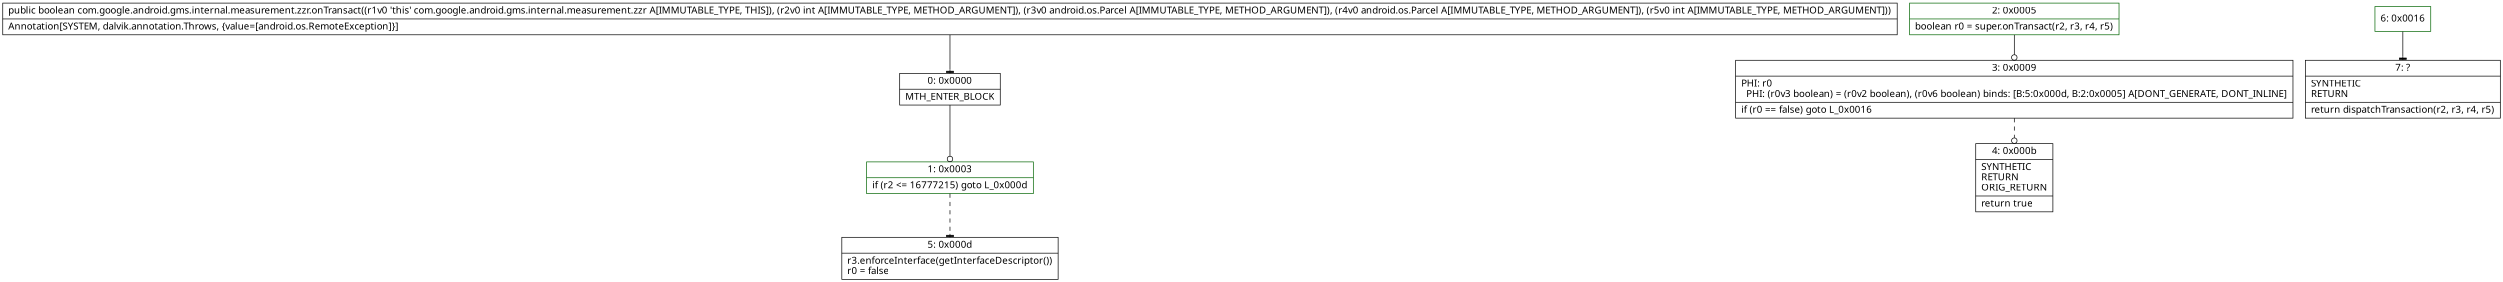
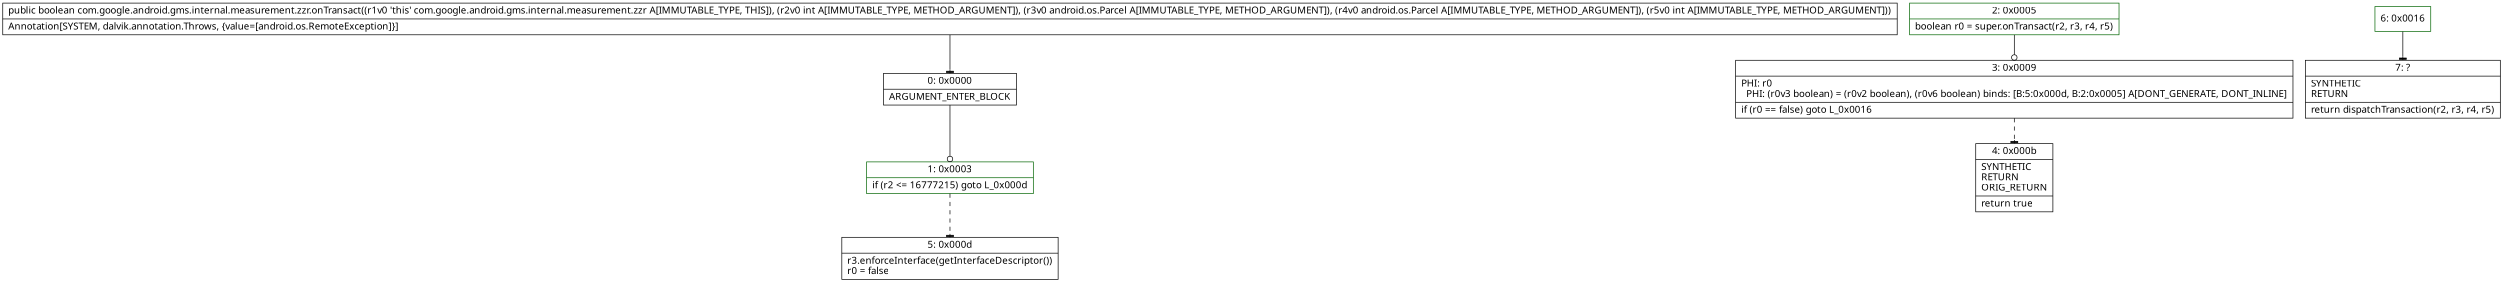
node "0: 0x0000": text "MTH_ENTER_BLOCK" -> "ARGUMENT_ENTER_BLOCK"
edge "3: 0x0009" -> "4: 0x000b": arrowhead odot -> tee
